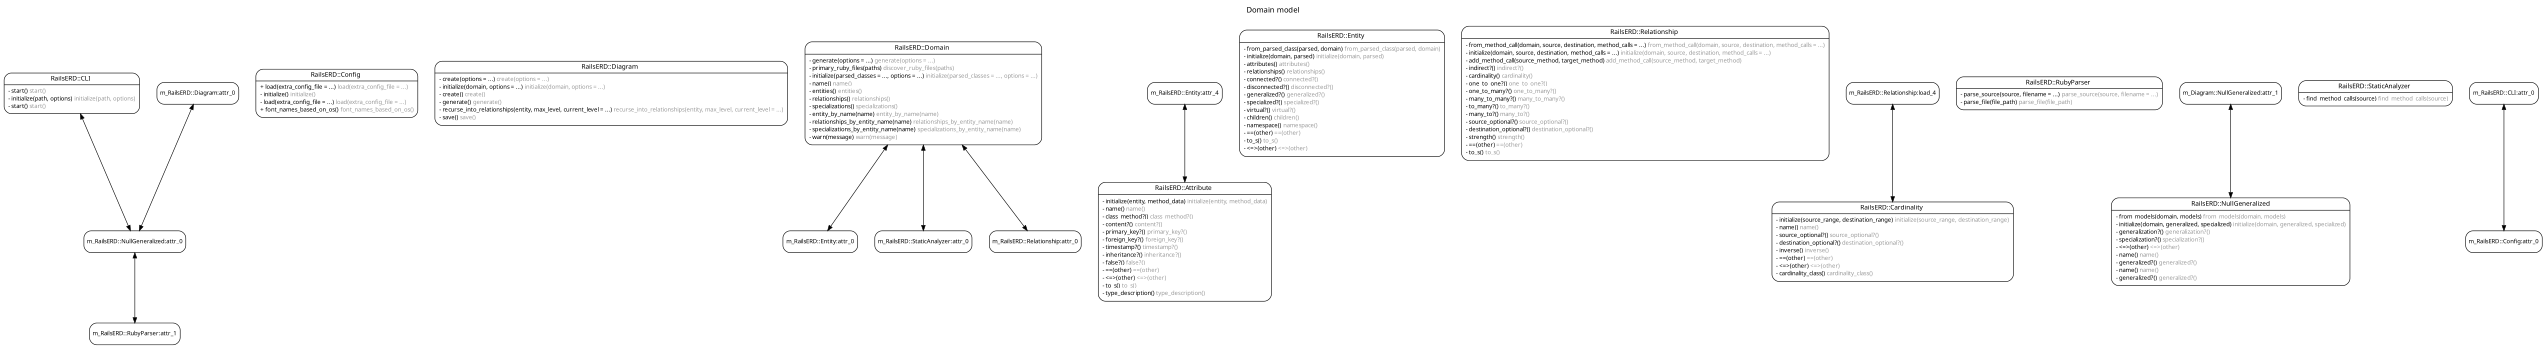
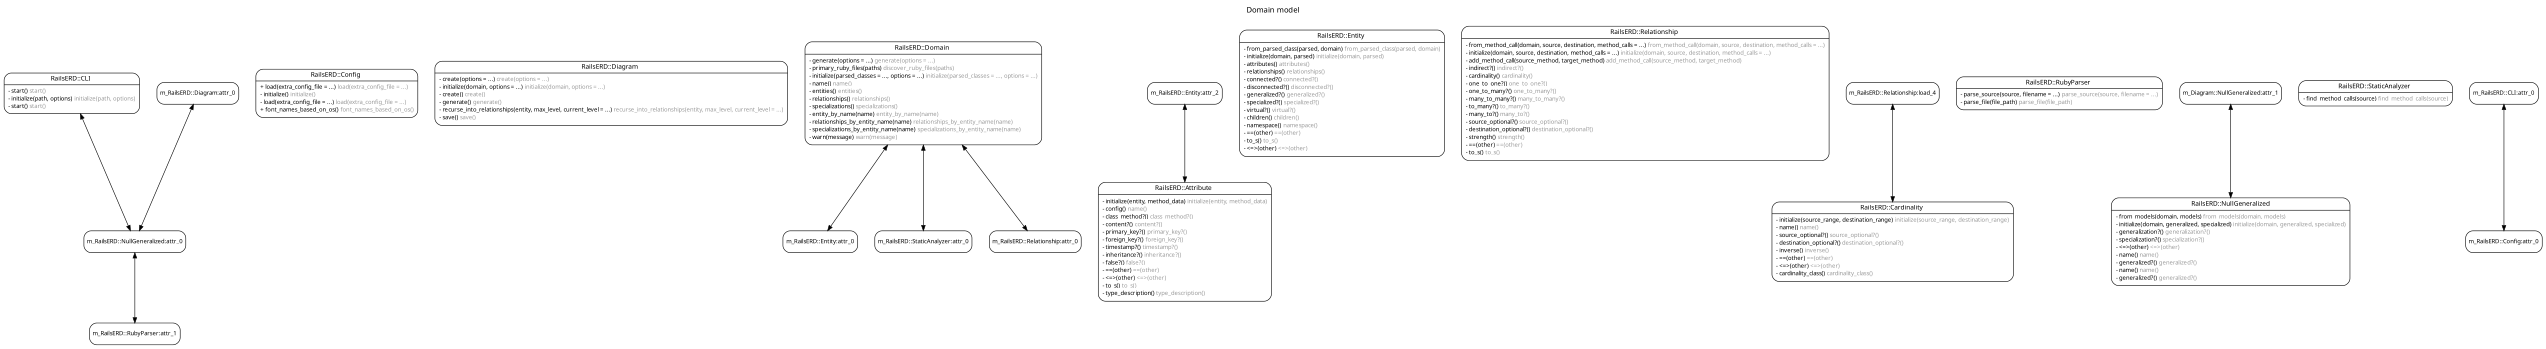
node "m_RailsERD::Entity:attr_4": label "m_RailsERD::Entity:attr_4" -> "m_RailsERD::Entity:attr_2"
node "RailsERD::Attribute": text "- name()" -> "- config()"
